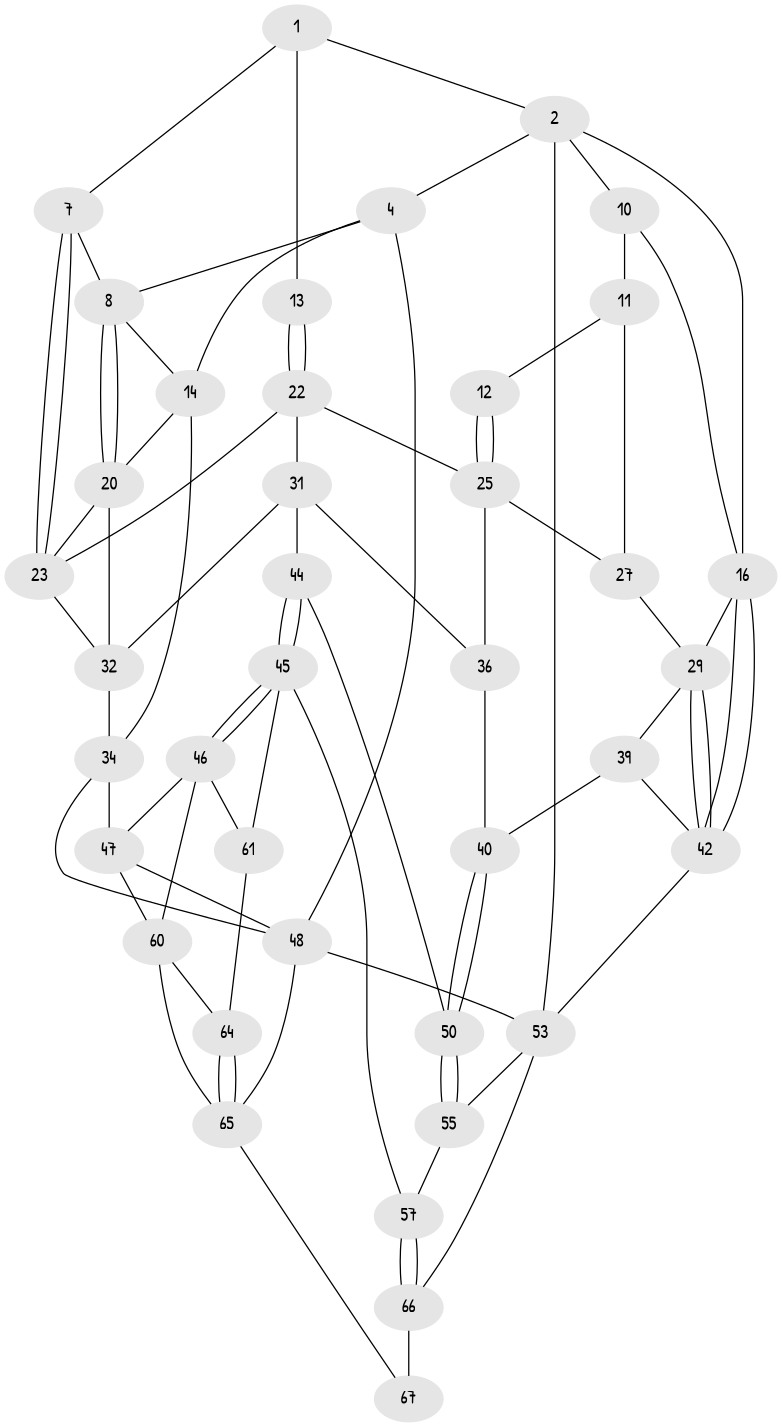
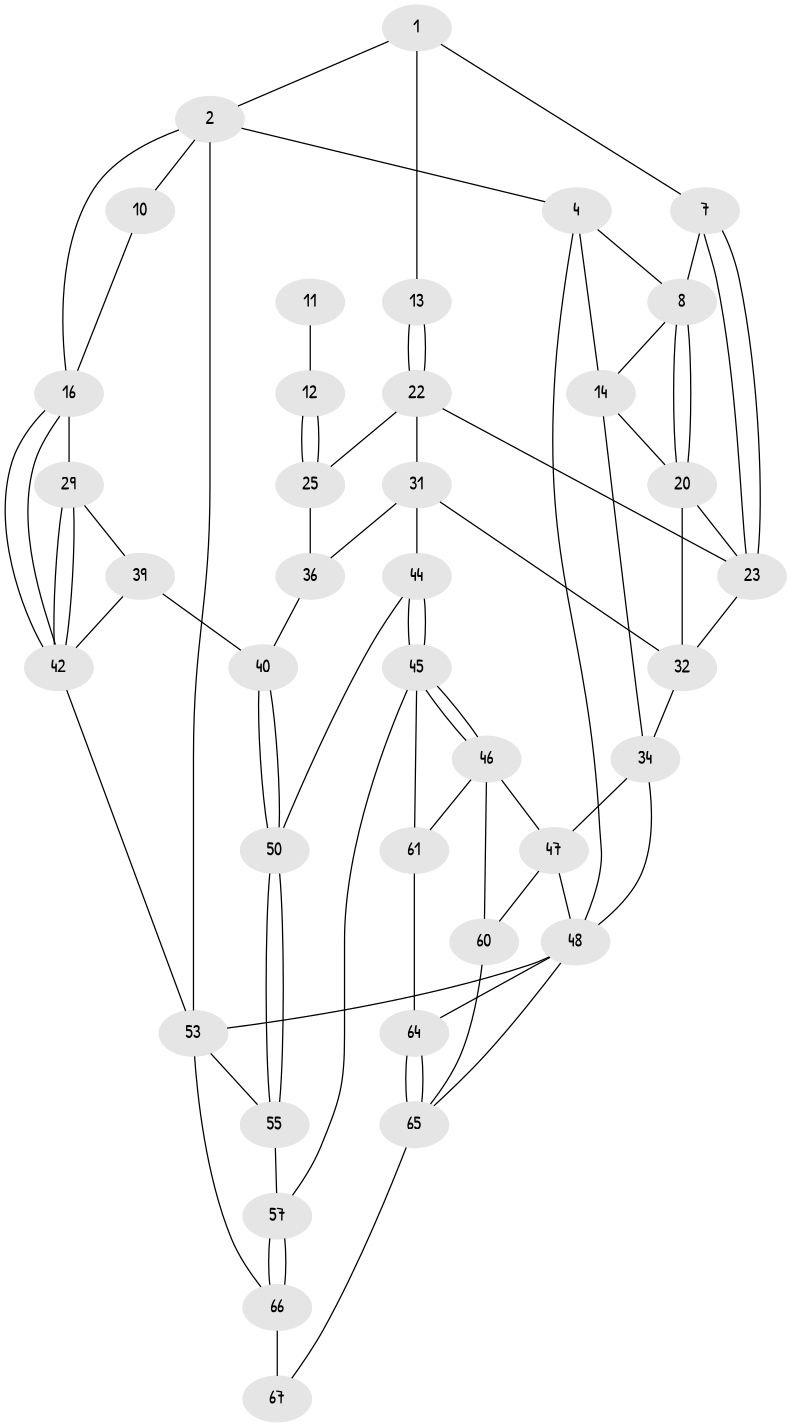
edge "10" -- "11": removed
node "27": removed
edge "60" -- "64": now "48" -- "64"
